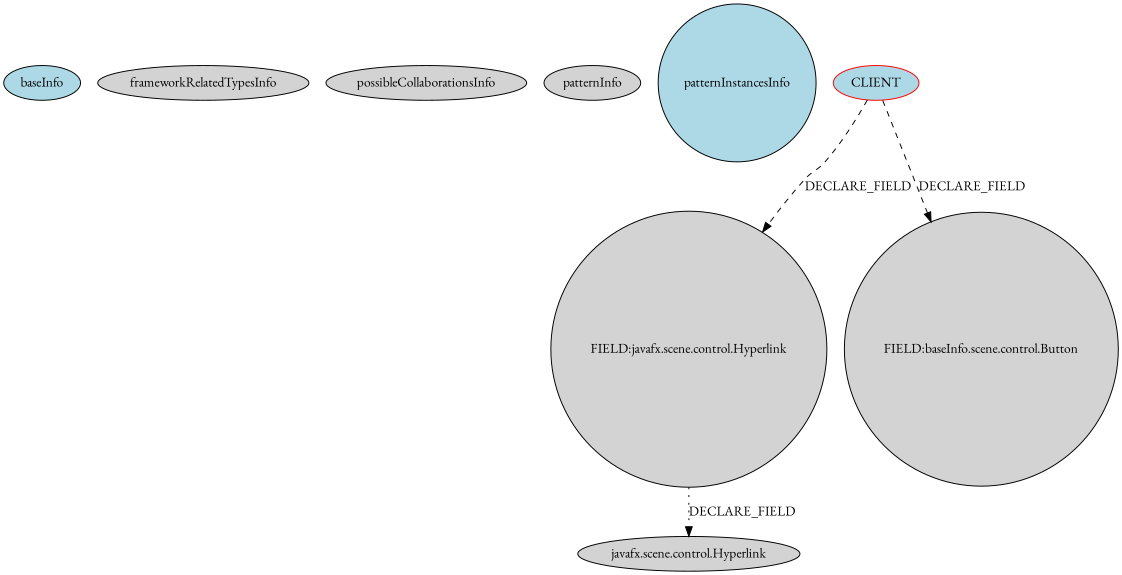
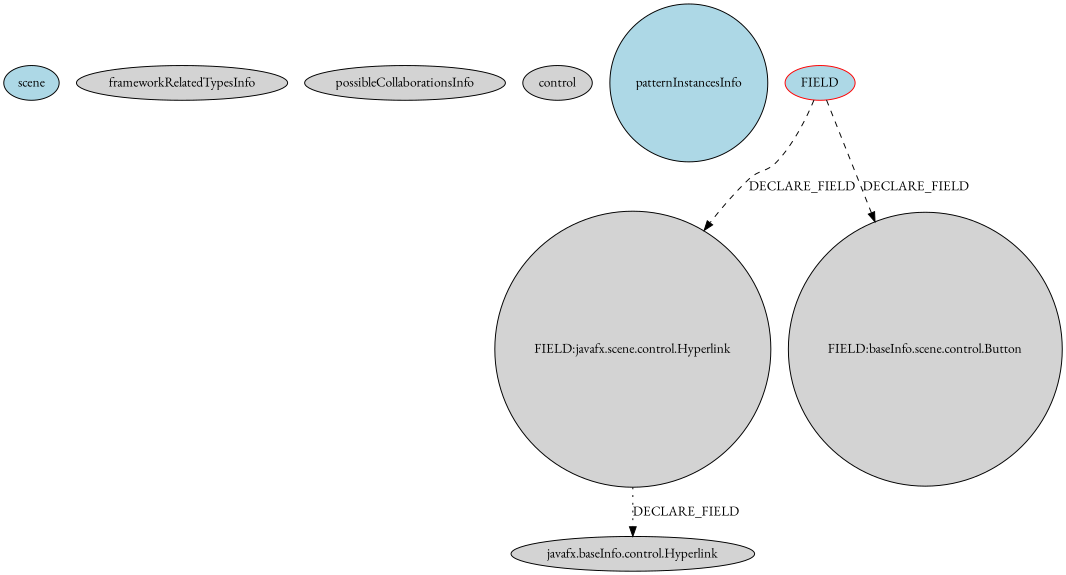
node "baseInfo": label "baseInfo" -> "scene"
node "patternInfo": label "patternInfo" -> "control"
node "CLIENT": label "CLIENT" -> "FIELD"
node "javafx.scene.control.Hyperlink": label "javafx.scene.control.Hyperlink" -> "javafx.baseInfo.control.Hyperlink"
